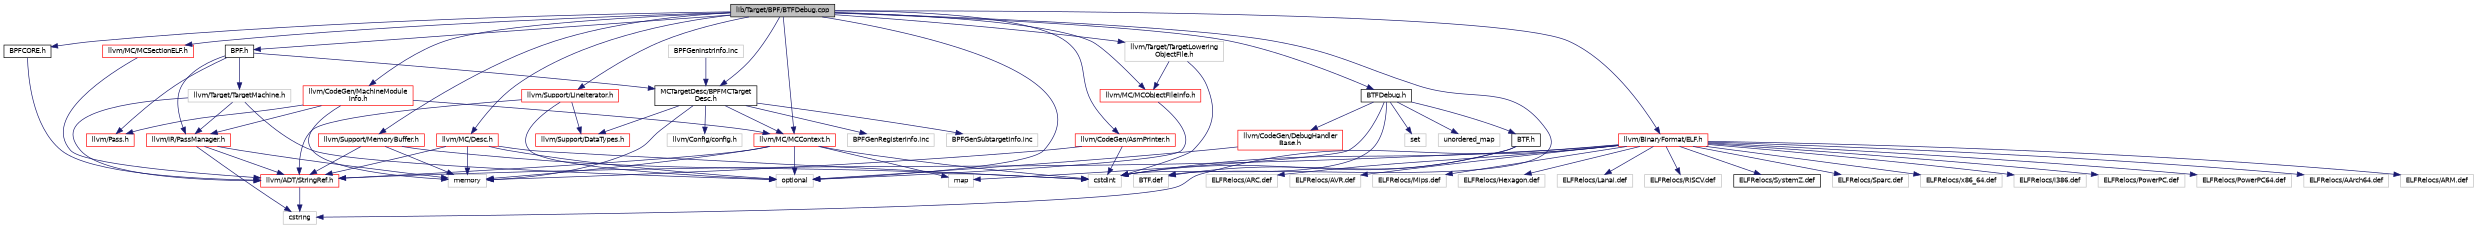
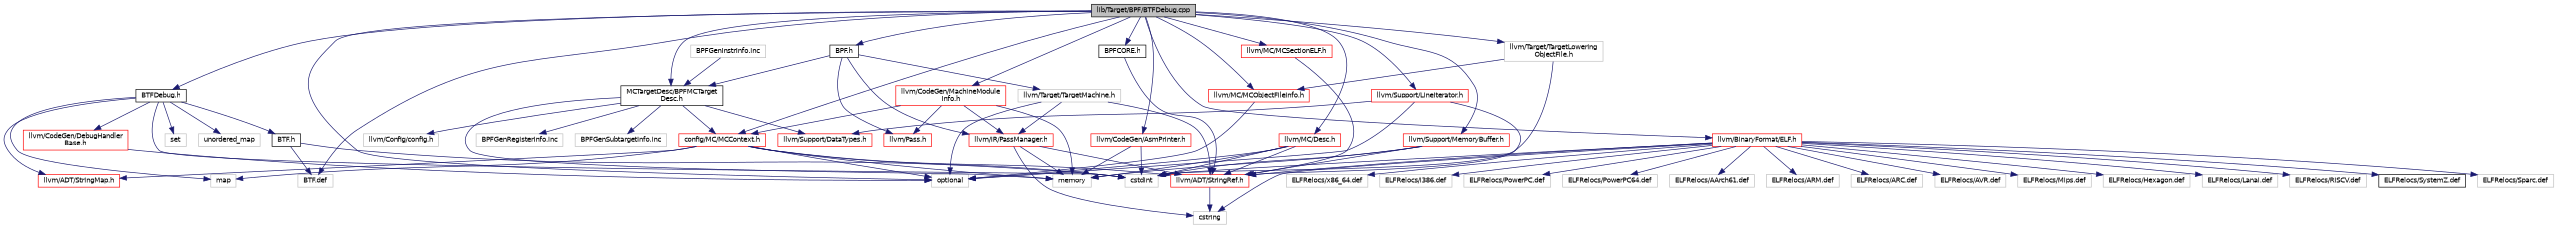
node "llvm/MC/MCContext.h": label "llvm/MC/MCContext.h" -> "config/MC/MCContext.h"
node "llvm/ADT/StringMap.h": added
node "ELFRelocs/AArch64.def": label "ELFRelocs/AArch64.def" -> "ELFRelocs/AArch61.def"
